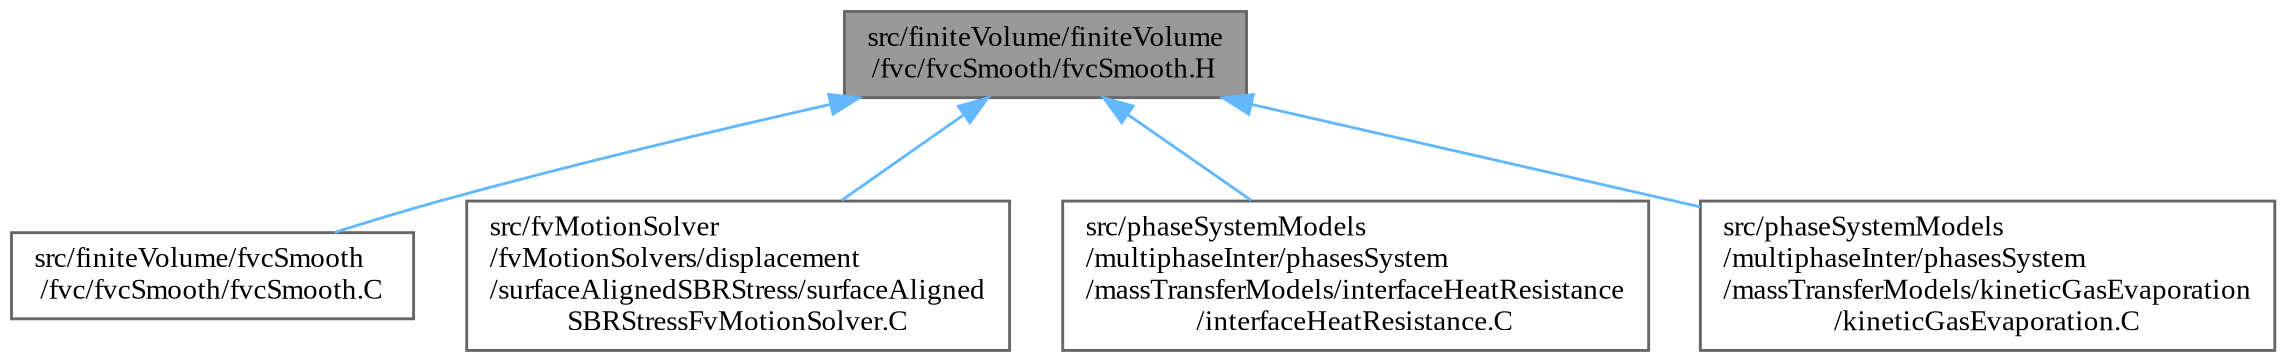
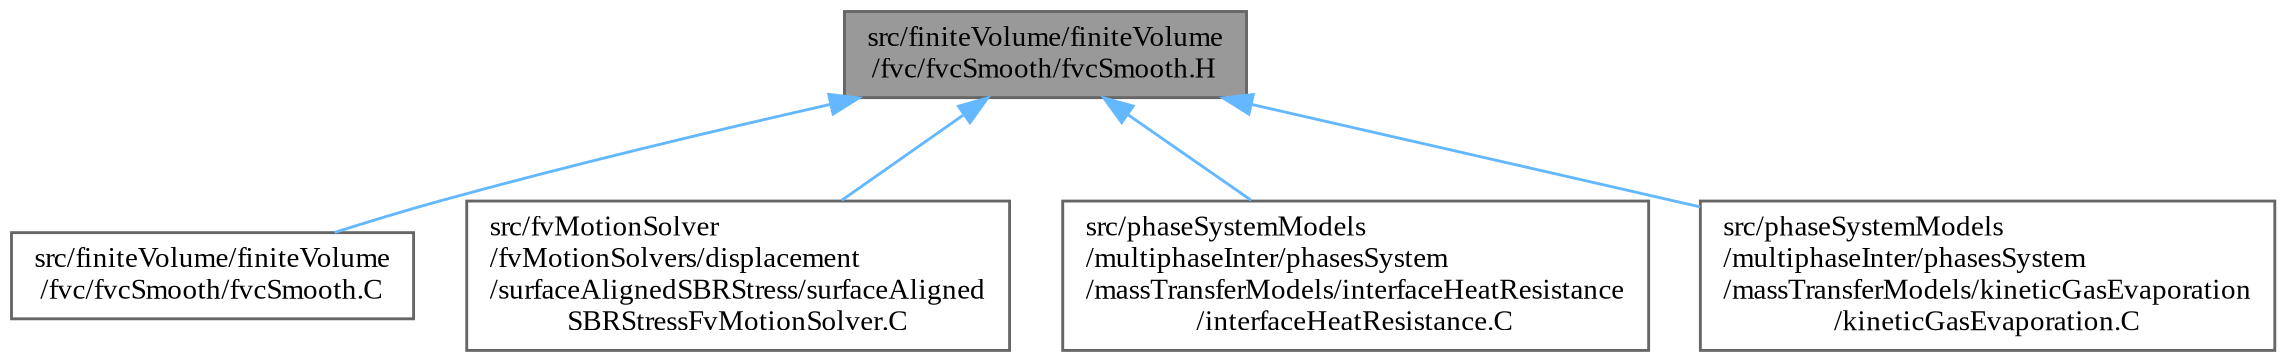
node "src/finiteVolume/fvcSmooth /fvc/fvcSmooth/fvcSmooth.C": label "src/finiteVolume/fvcSmooth /fvc/fvcSmooth/fvcSmooth.C" -> "src/finiteVolume/finiteVolume /fvc/fvcSmooth/fvcSmooth.C"
